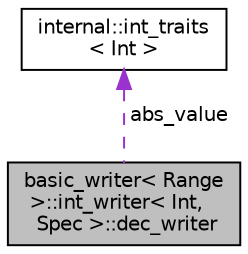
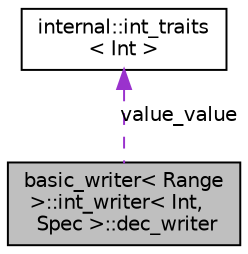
edge "basic_writer< Range >::int_writer< Int, Spec >::dec_writer" -> "internal::int_traits < Int >": label " abs_value" -> " value_value"
